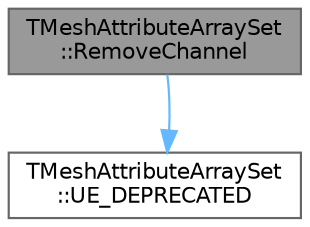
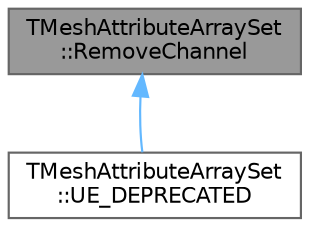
edge "TMeshAttributeArraySet ::RemoveChannel" -> "TMeshAttributeArraySet ::UE_DEPRECATED": reversed
